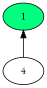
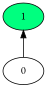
node "4": label "4" -> "0"
